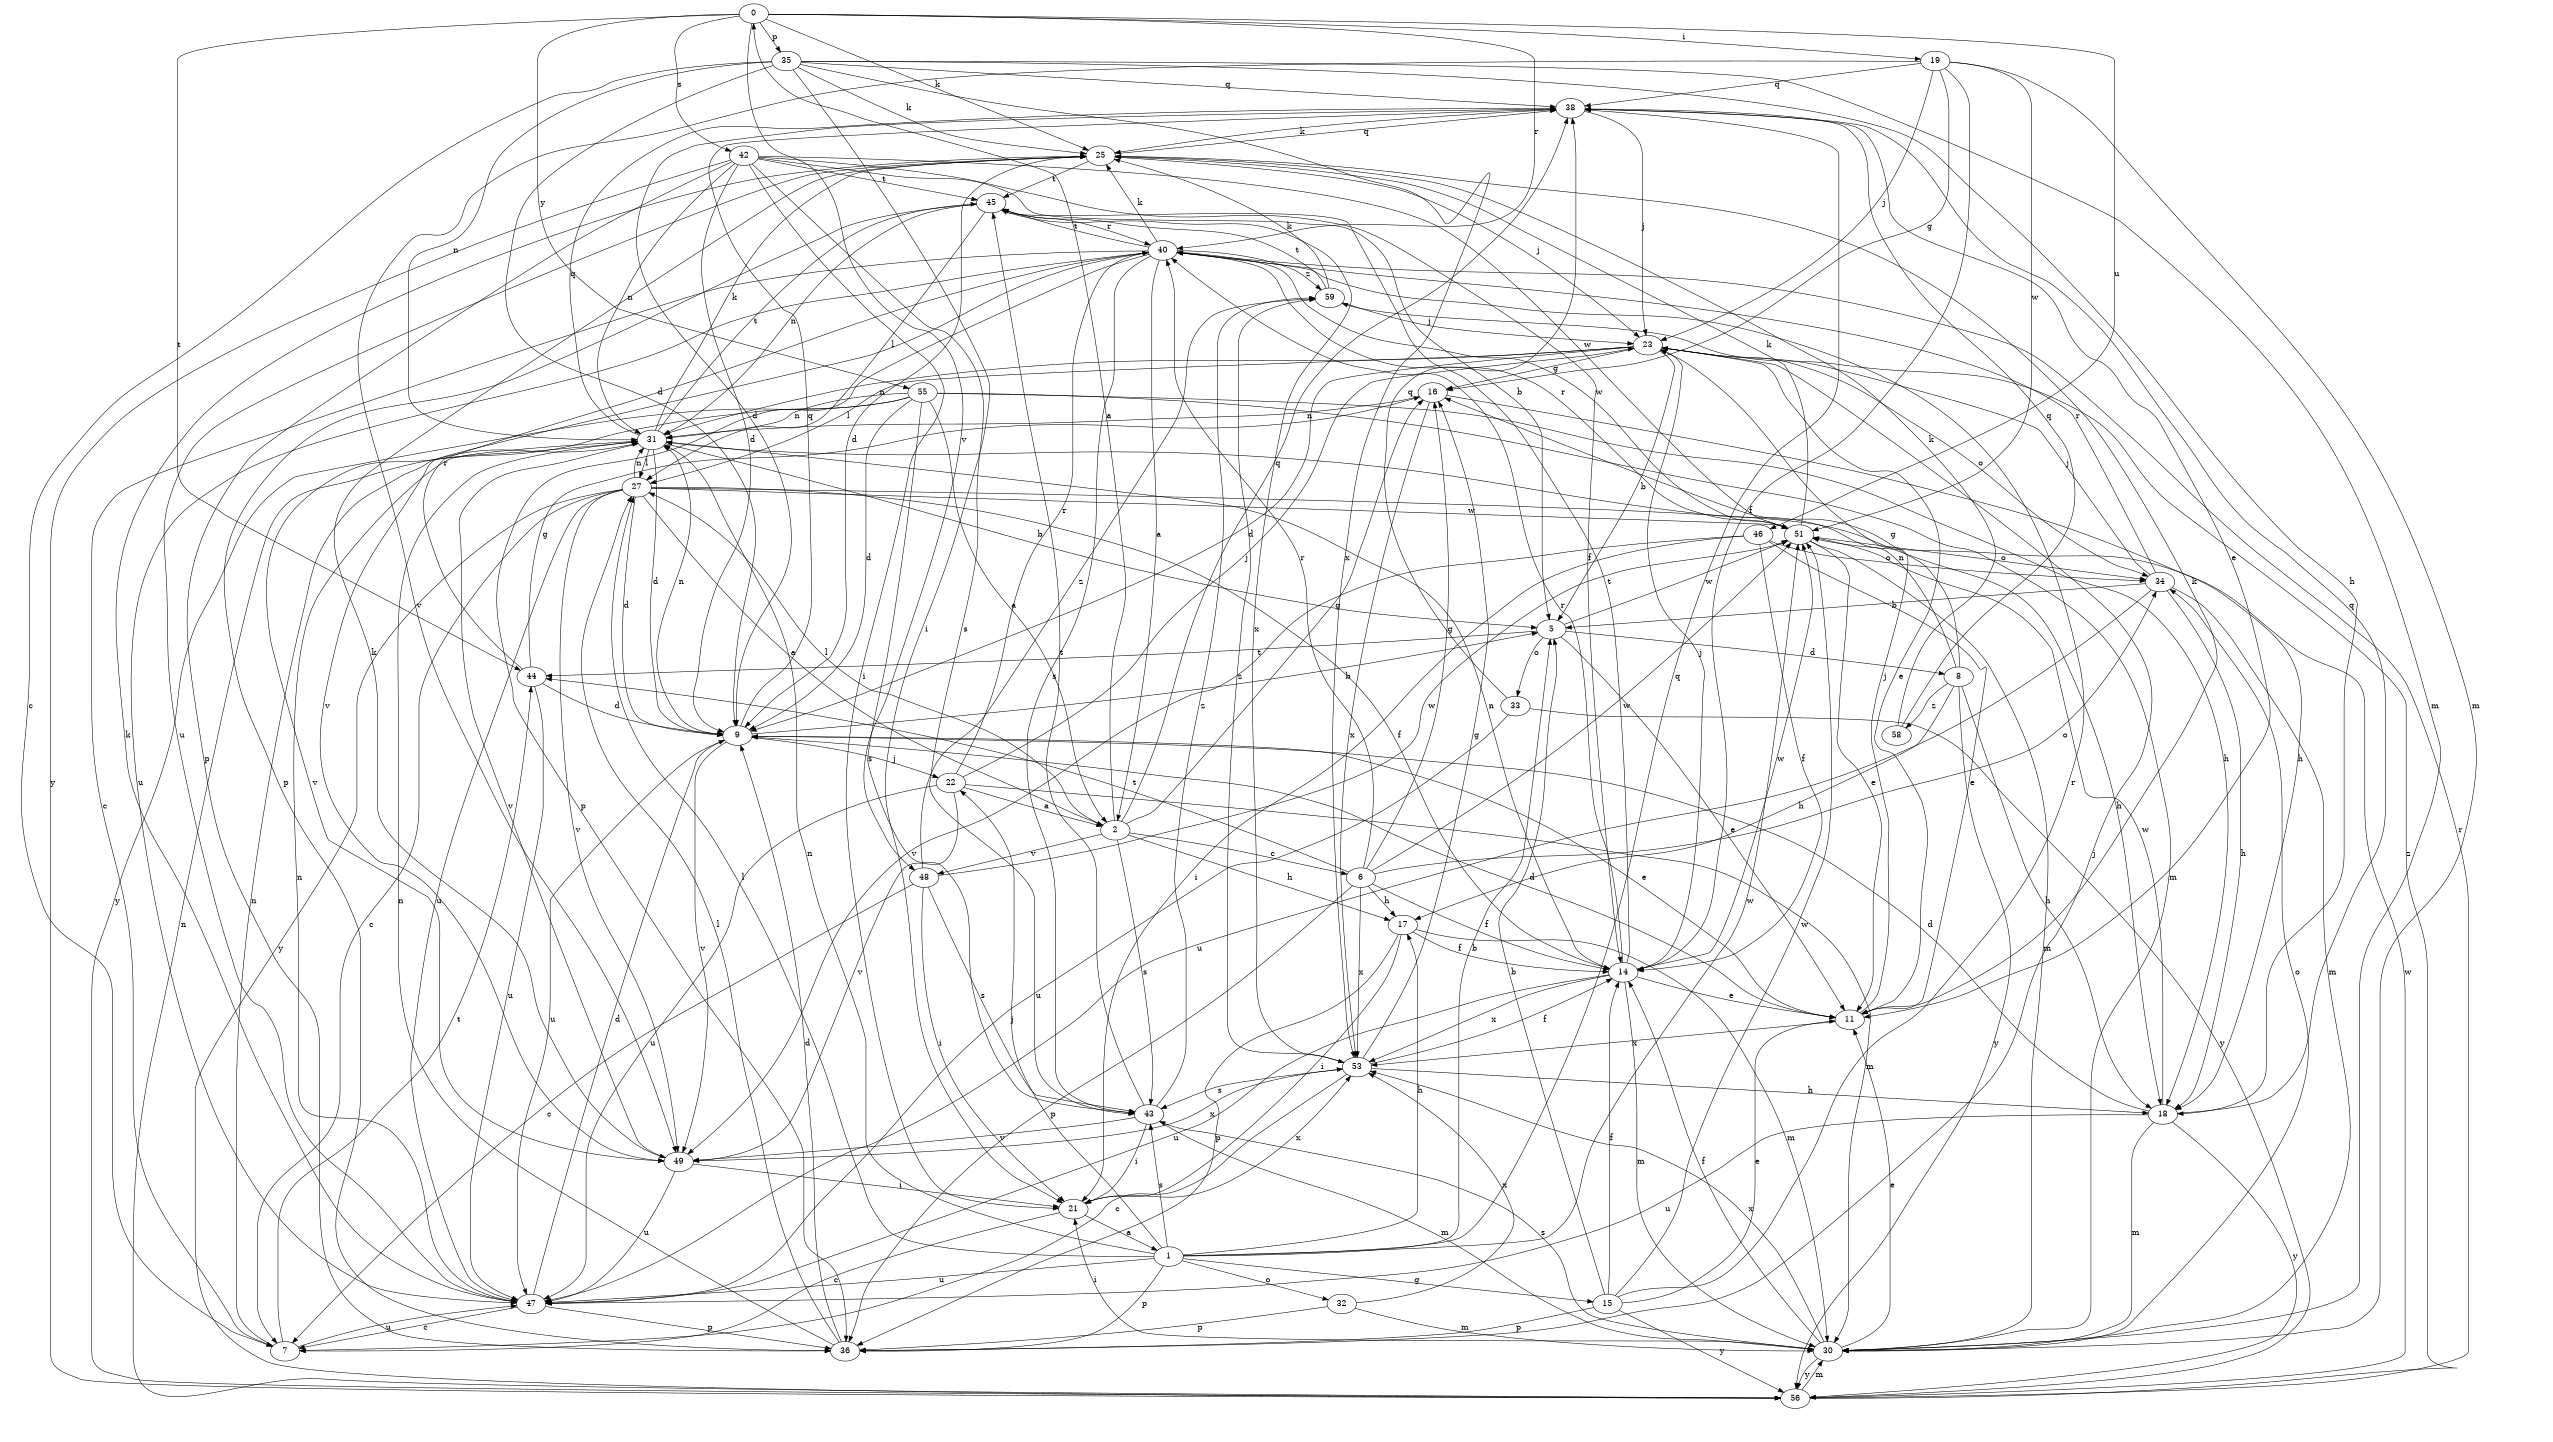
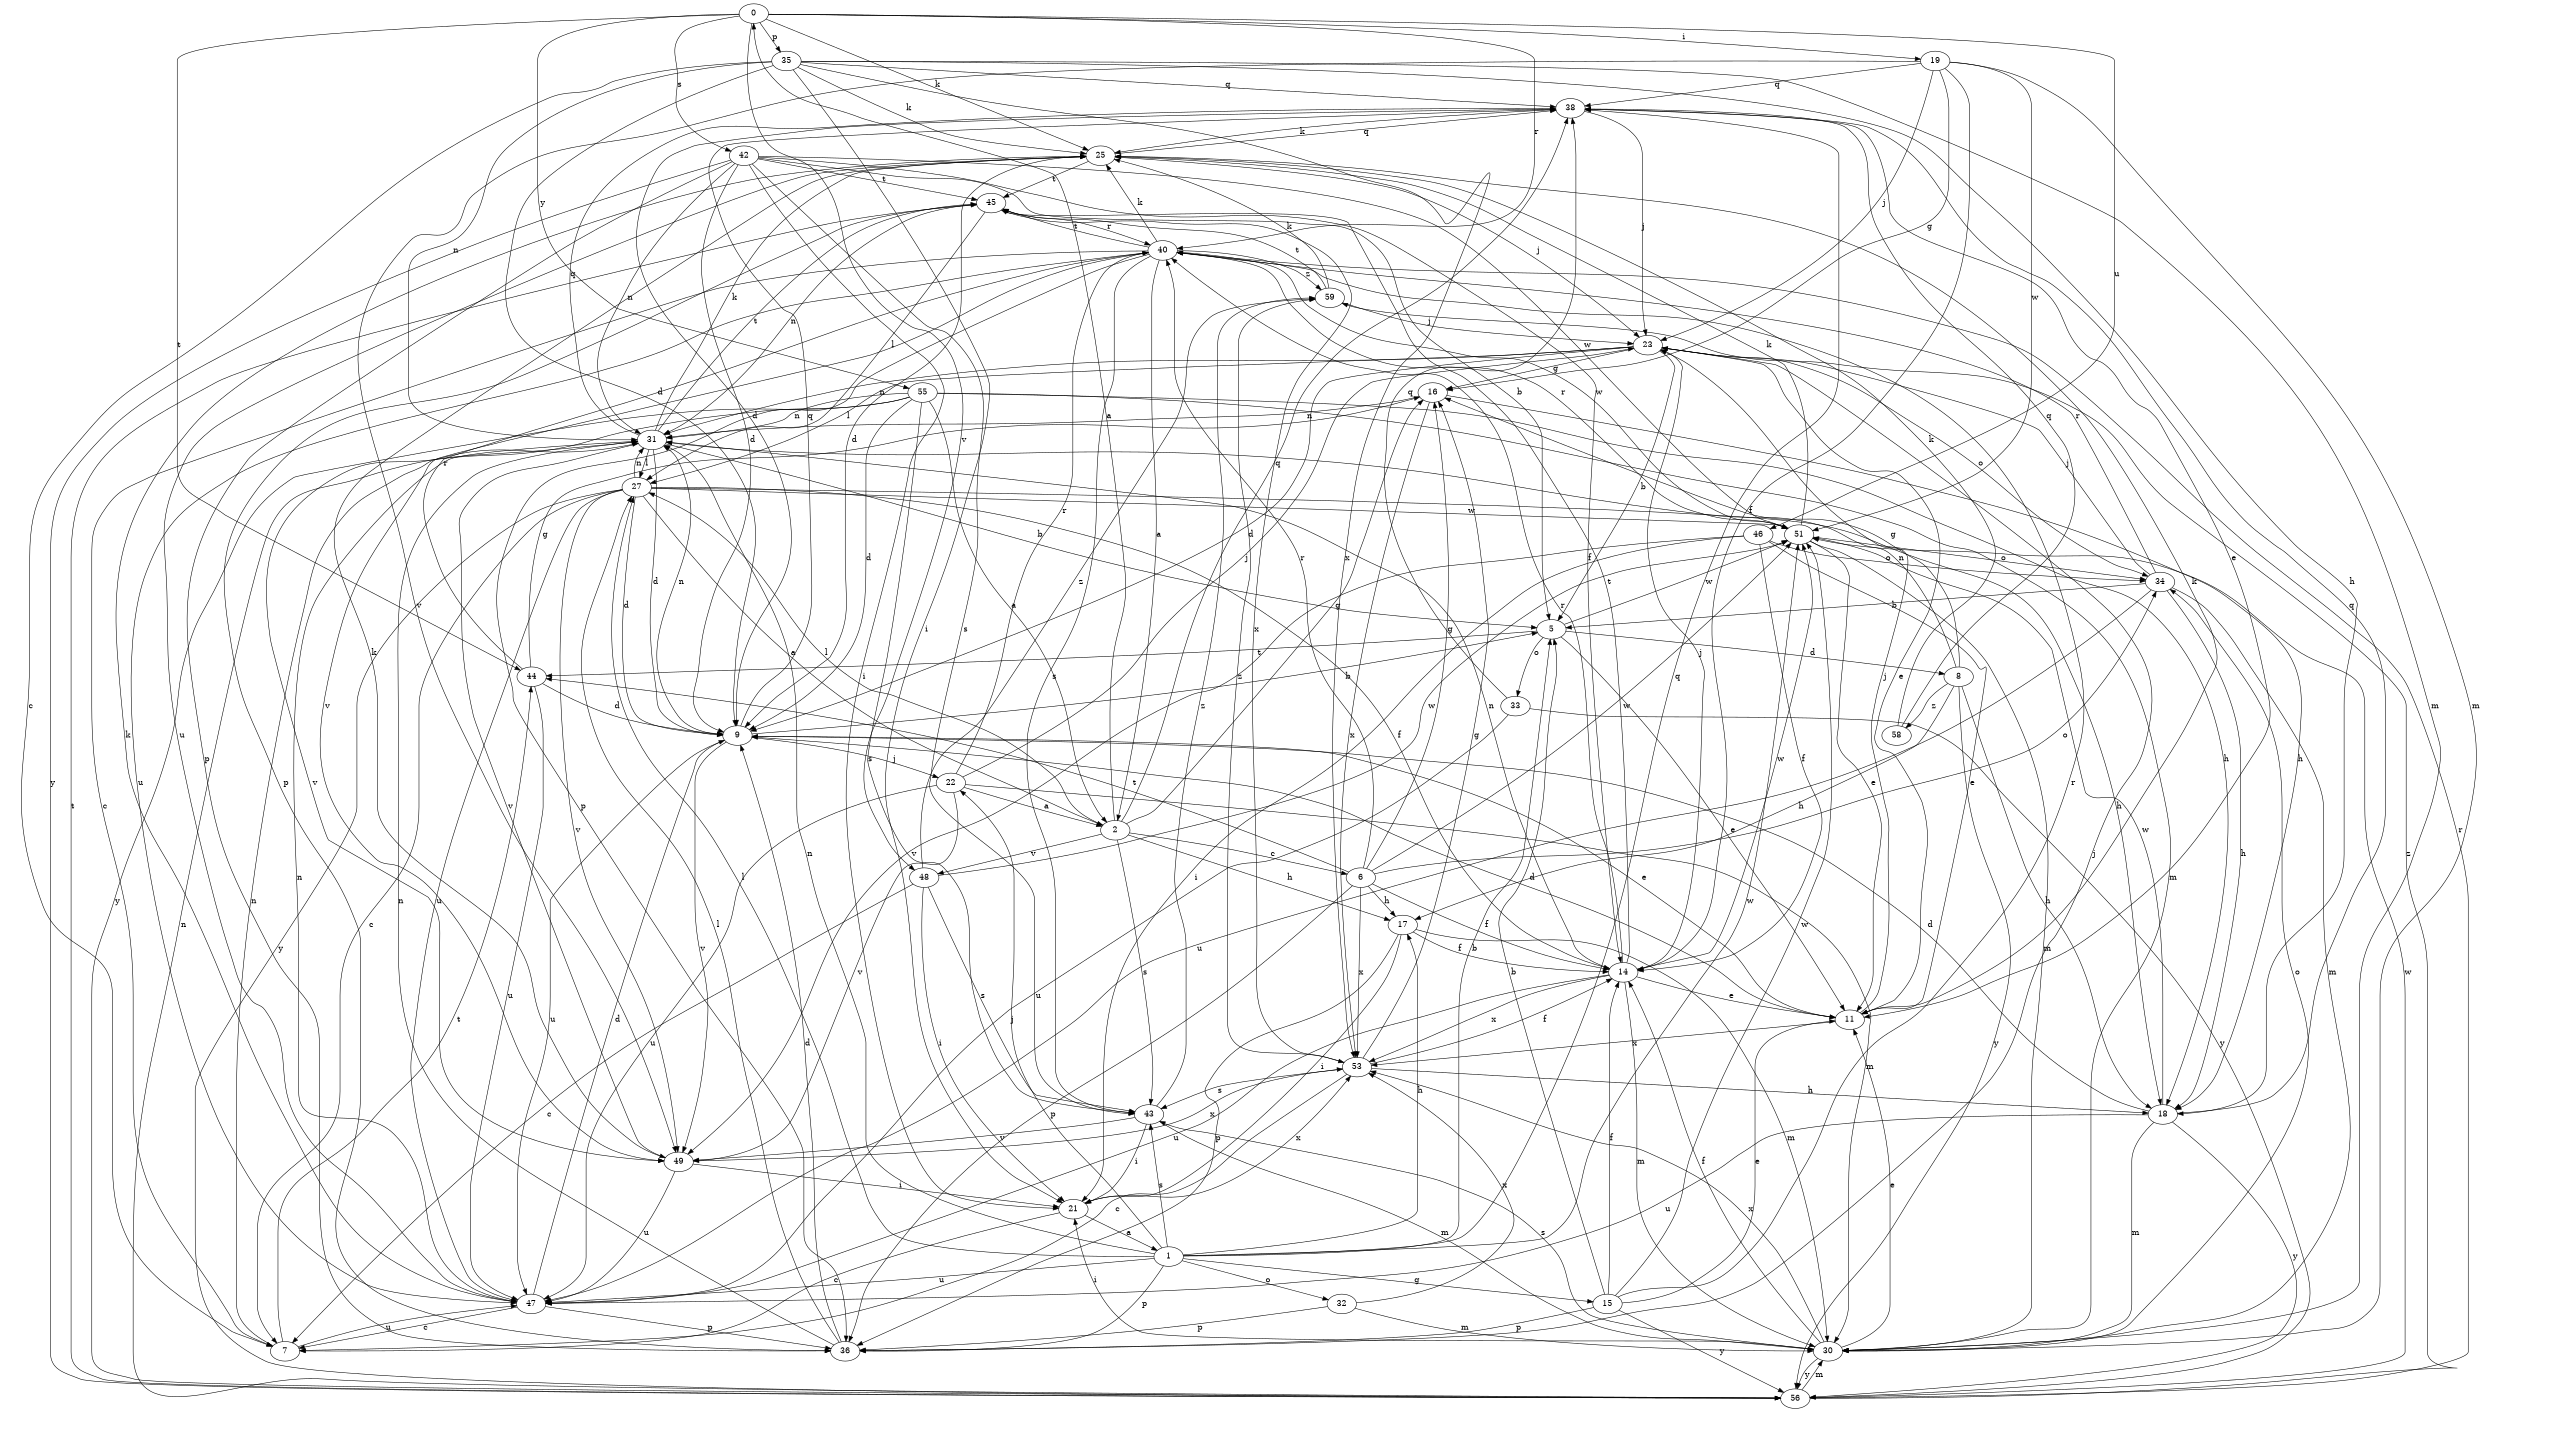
edge "43" -> "45": now "56" -> "45"
